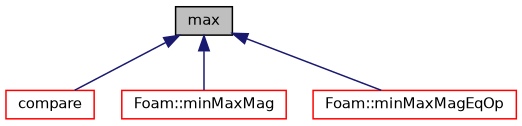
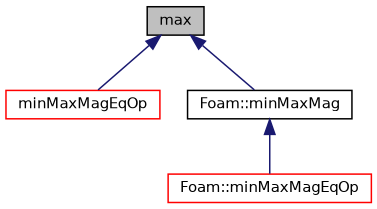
edge "Foam::minMaxMagEqOp" -> "max": now "Foam::minMaxMagEqOp" -> "Foam::minMaxMag"
node "compare": label "compare" -> "minMaxMagEqOp"
node "Foam::minMaxMag": color red -> black
